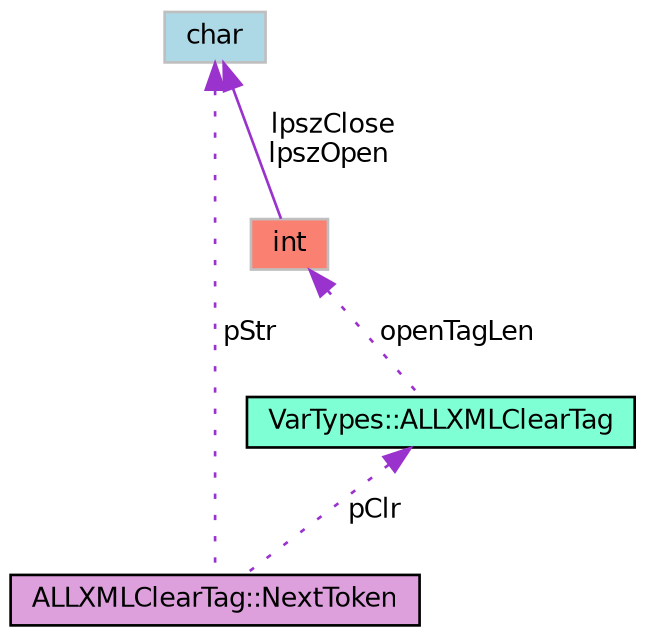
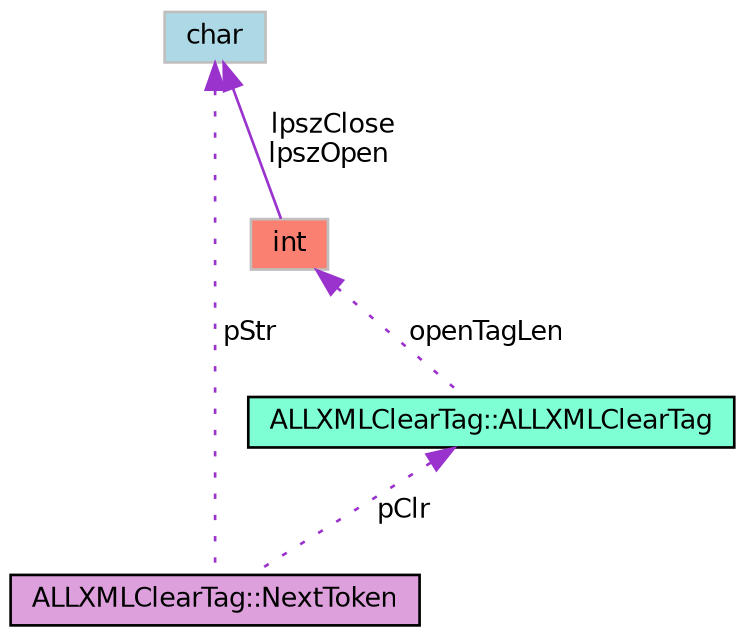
node "VarTypes::ALLXMLClearTag": label "VarTypes::ALLXMLClearTag" -> "ALLXMLClearTag::ALLXMLClearTag"
